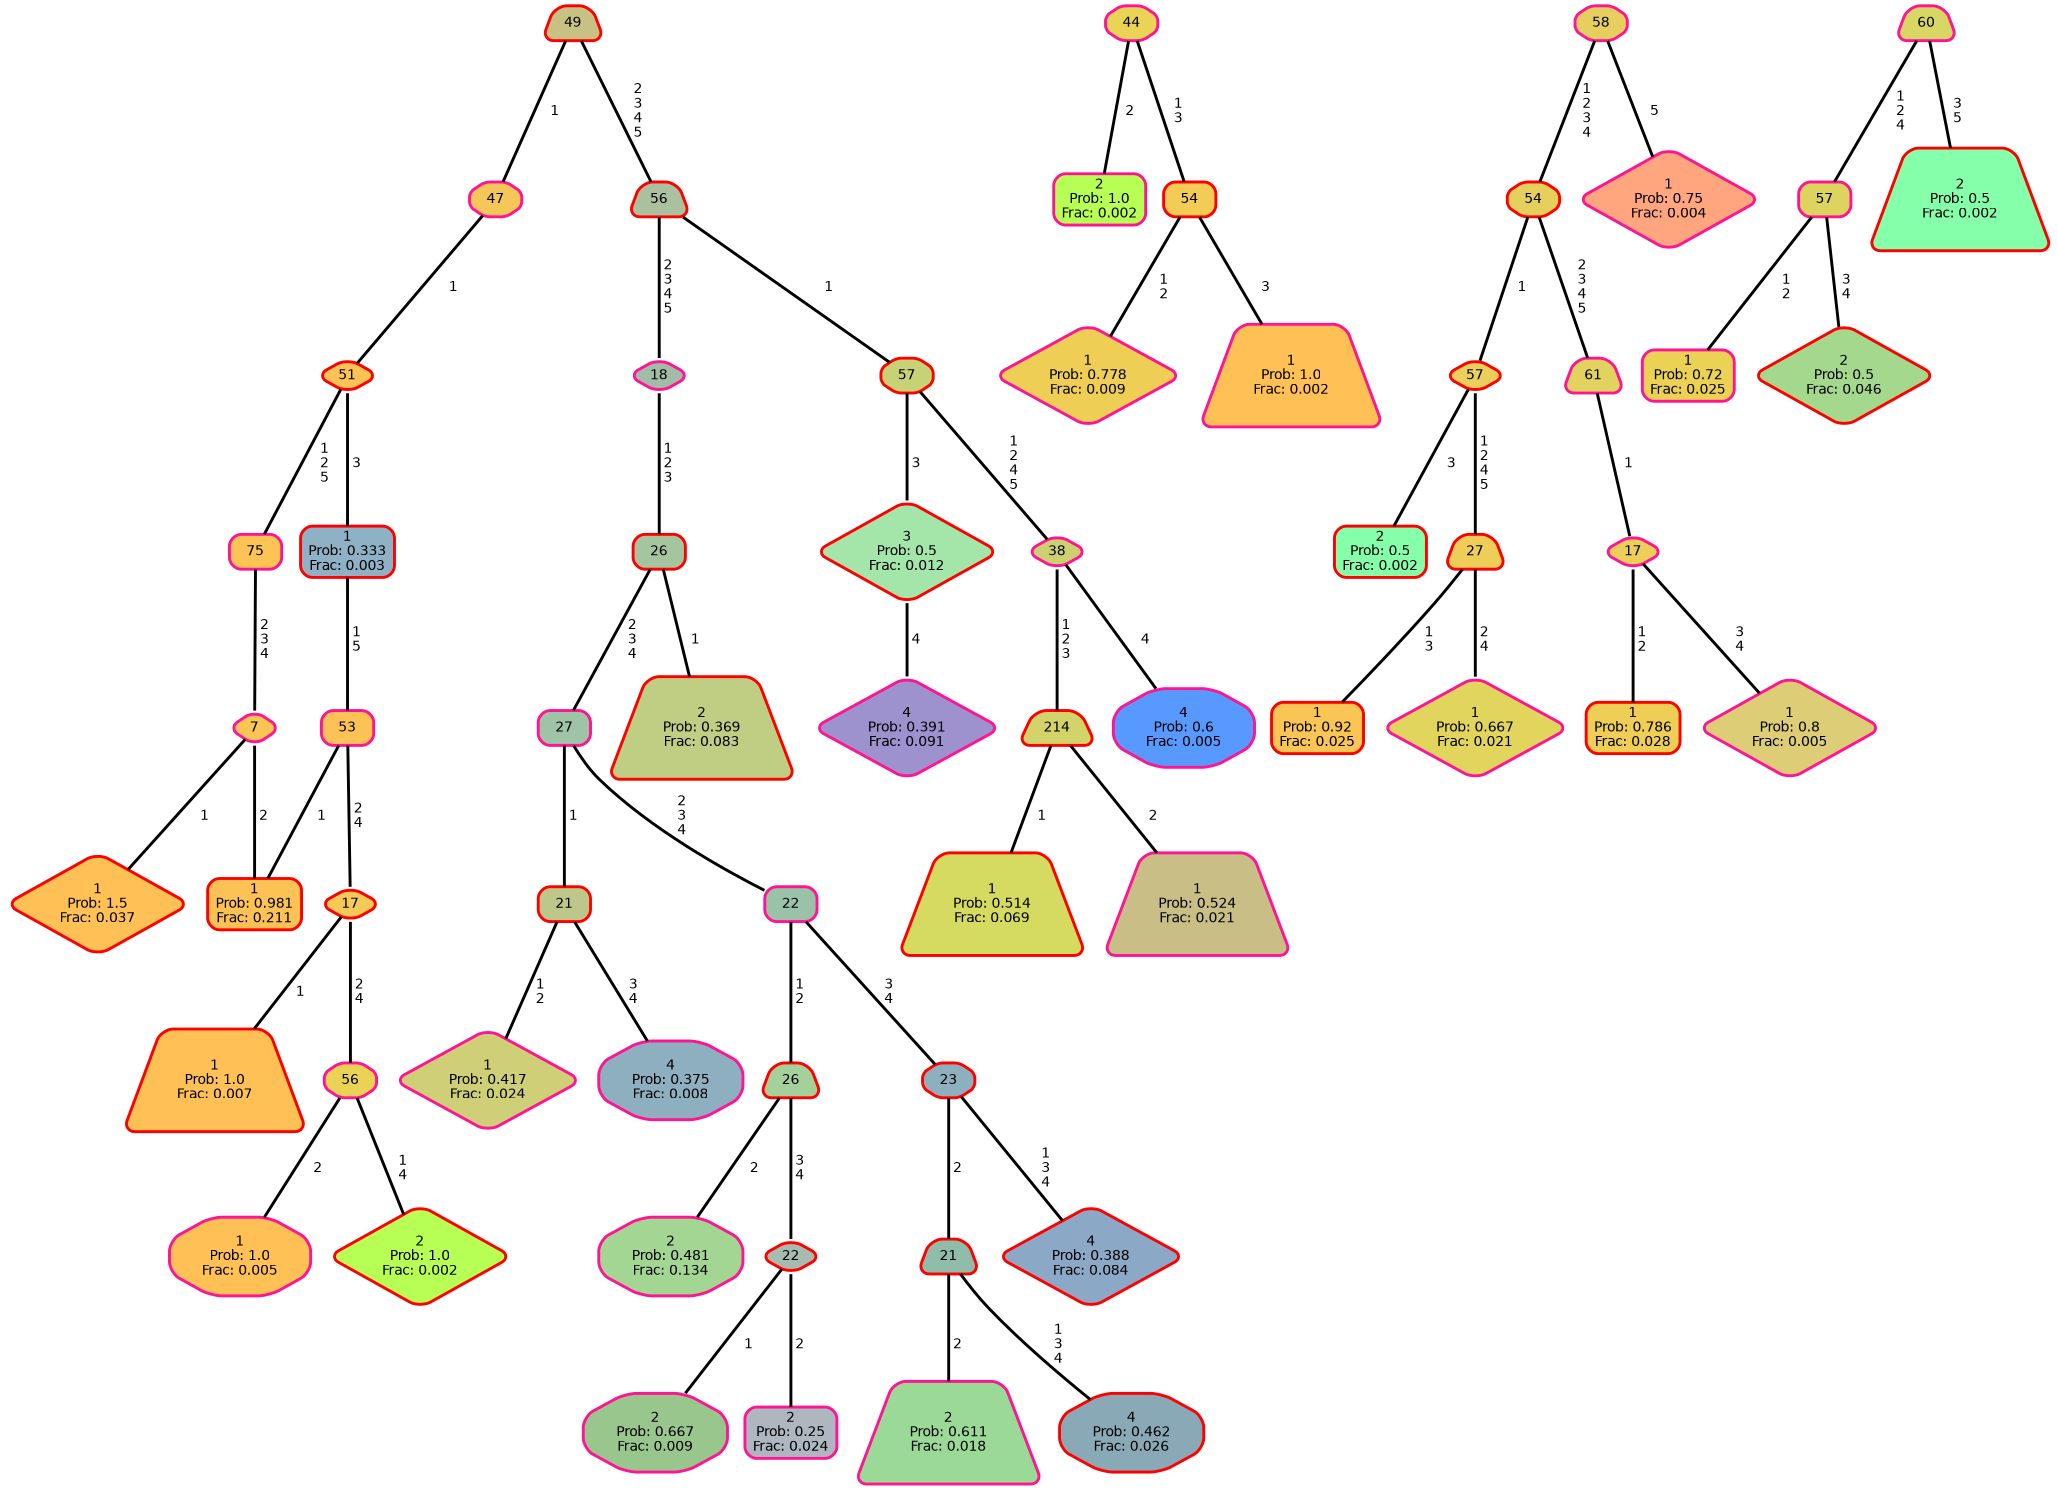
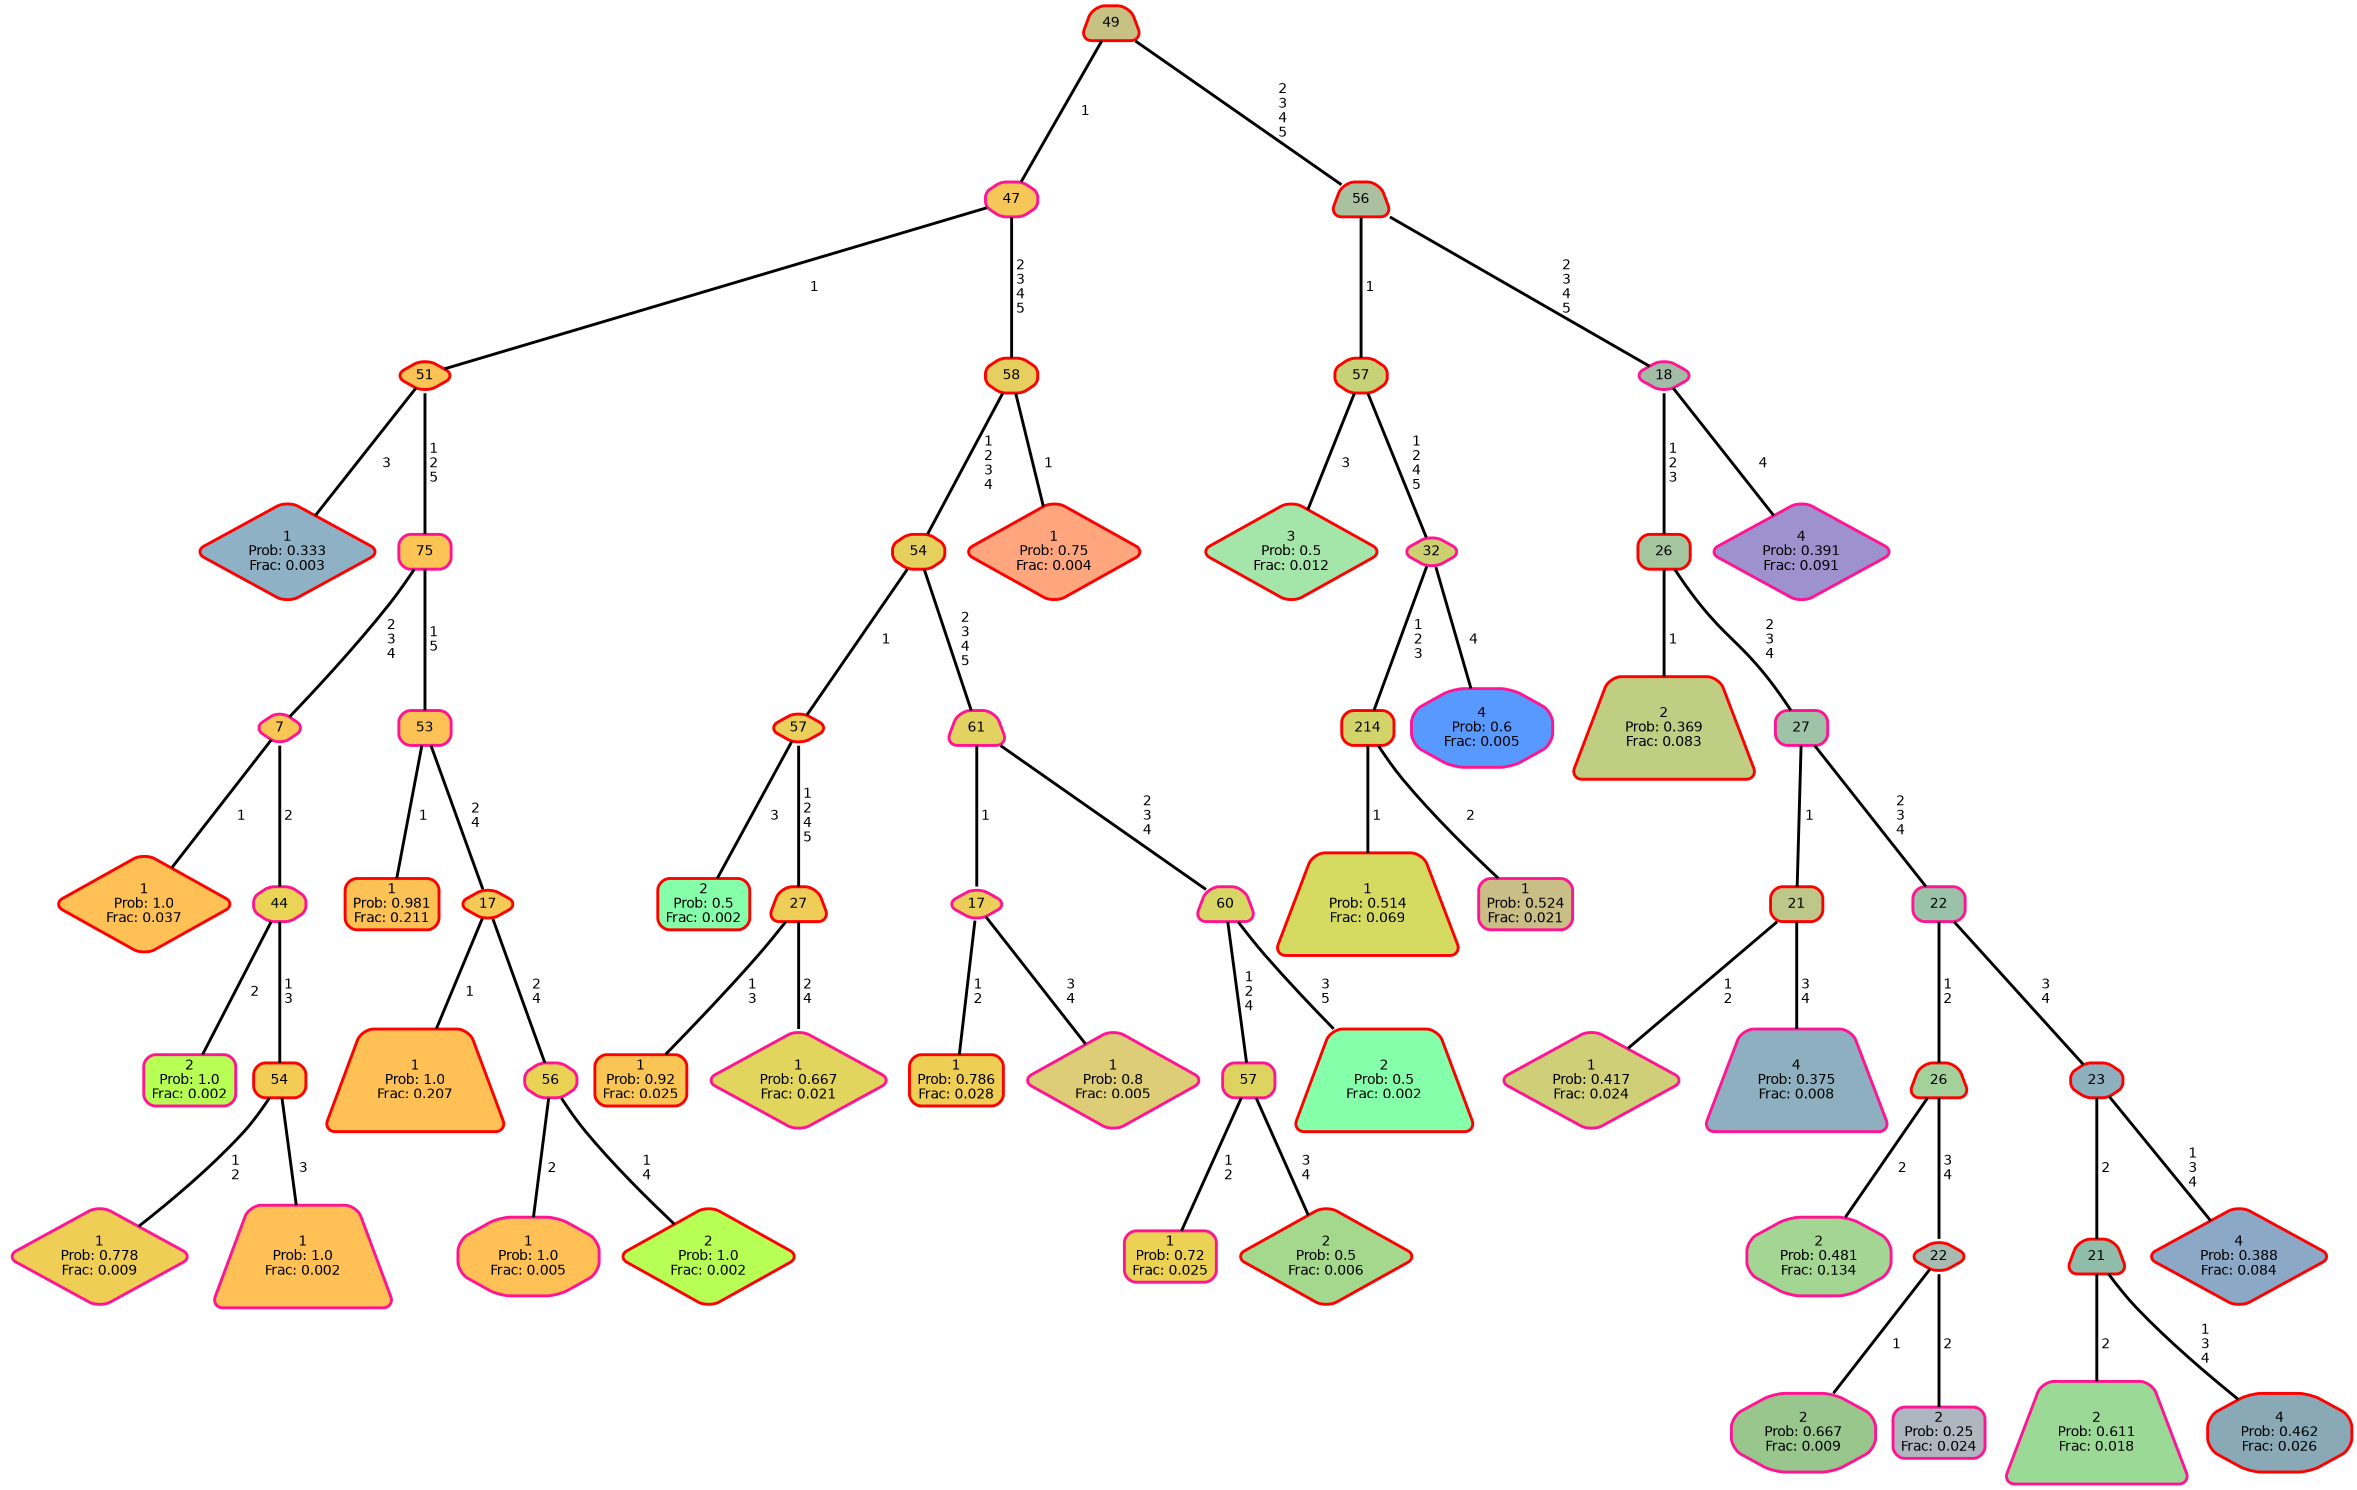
node "58": color deeppink -> red
edge "58" -- "1 Prob: 0.75 Frac: 0.004": label " 5" -> " 1"
node "1 Prob: 0.75 Frac: 0.004": color deeppink -> red
edge "47" -- "58": added, label "2 3 4 5"
node "2 Prob: 0.5 Frac: 0.046": label "2 Prob: 0.5 Frac: 0.046" -> "2 Prob: 0.5 Frac: 0.006"
node "1 Prob: 0.333 Frac: 0.003": shape box -> diamond
node "38": label "38" -> "32"
edge "3 Prob: 0.5 Frac: 0.012" -- "4 Prob: 0.391 Frac: 0.091": now "18" -- "4 Prob: 0.391 Frac: 0.091"
edge "1 Prob: 0.333 Frac: 0.003" -- "53": now "75" -- "53"
node "214": shape trapezium -> box
edge "7" -- "1 Prob: 0.981 Frac: 0.211": now "7" -- "44"
edge "61" -- "60": added, label "2 3 4"
node "1 Prob: 1.5 Frac: 0.037": label "1 Prob: 1.5 Frac: 0.037" -> "1 Prob: 1.0 Frac: 0.037"
node "1 Prob: 0.524 Frac: 0.021": shape trapezium -> box
node "1 Prob: 1.0 Frac: 0.007": label "1 Prob: 1.0 Frac: 0.007" -> "1 Prob: 1.0 Frac: 0.207"
node "4 Prob: 0.375 Frac: 0.008": shape octagon -> trapezium
